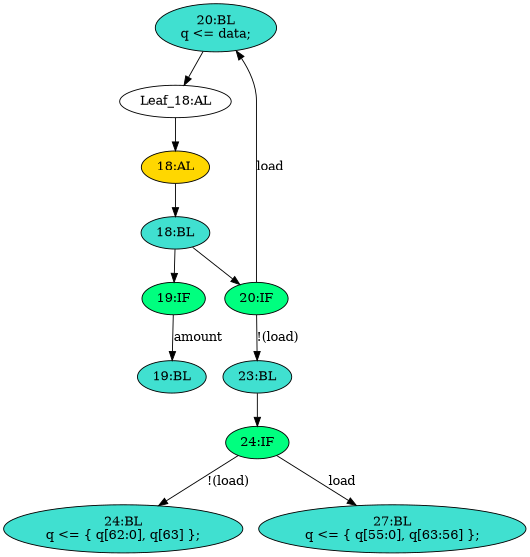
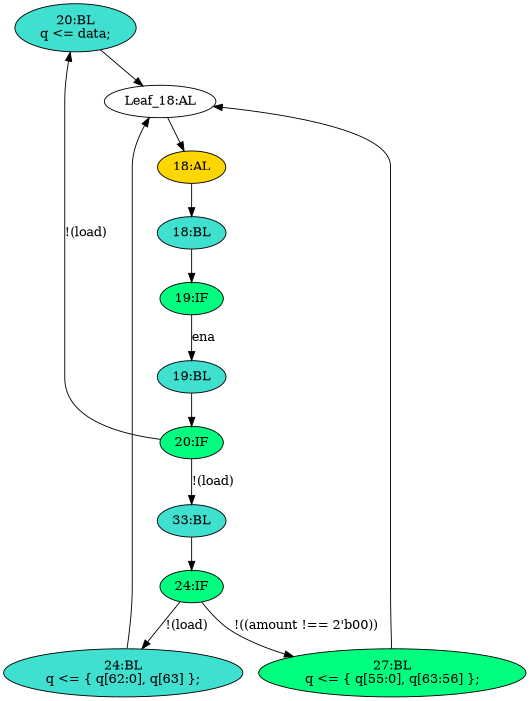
edge "20:IF" -> "20:BL q <= data;": label "load" -> "!(load)"
edge "18:BL" -> "20:IF": now "19:BL" -> "20:IF"
edge "27:BL q <= { q[55:0], q[63:56] };" -> "Leaf_18:AL": added
edge "19:IF" -> "19:BL": label "amount" -> "ena"
node "23:BL": label "23:BL" -> "33:BL"
edge "24:BL q <= { q[62:0], q[63] };" -> "Leaf_18:AL": added
edge "24:IF" -> "27:BL q <= { q[55:0], q[63:56] };": label "load" -> "!((amount !== 2'b00))"
node "27:BL q <= { q[55:0], q[63:56] };": fillcolor turquoise -> springgreen
